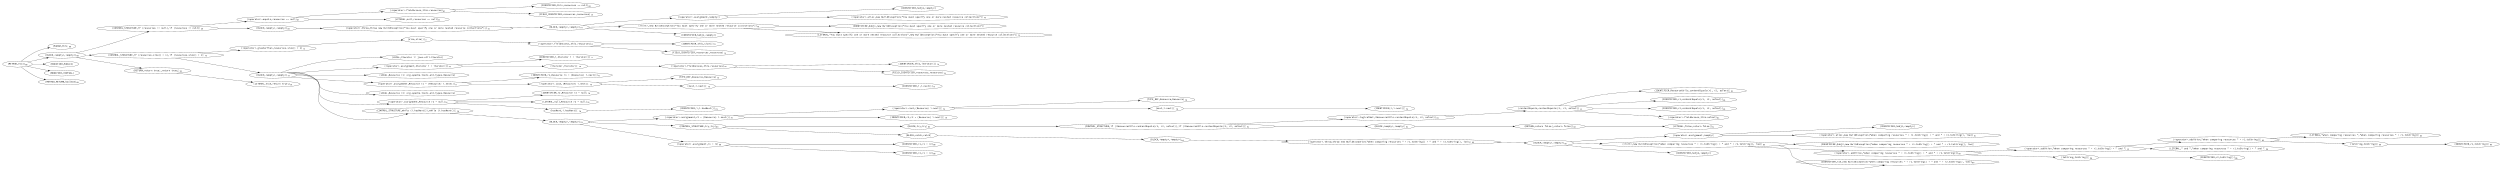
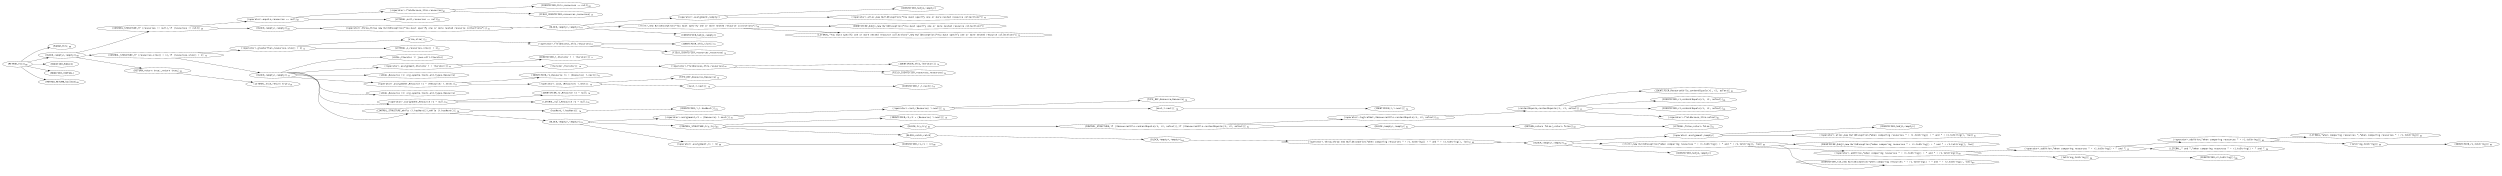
node "(LITERAL,1,resources.size() > 1)": added
edge "(<operator>.assignment,Resource r2 = null)" -> "(hasNext,i.hasNext())": now "(CONTROL_STRUCTURE,while (i.hasNext()),while (i.hasNext()))" -> "(hasNext,i.hasNext())"
edge "(<operator>.assignment,r2 = (Resource) i.next())" -> "(IDENTIFIER,r2,r2 = (Resource) i.next())": now "(CONTROL_STRUCTURE,try,try)" -> "(IDENTIFIER,r2,r2 = (Resource) i.next())"
node "(IDENTIFIER,r2,r1 = r2)": removed
